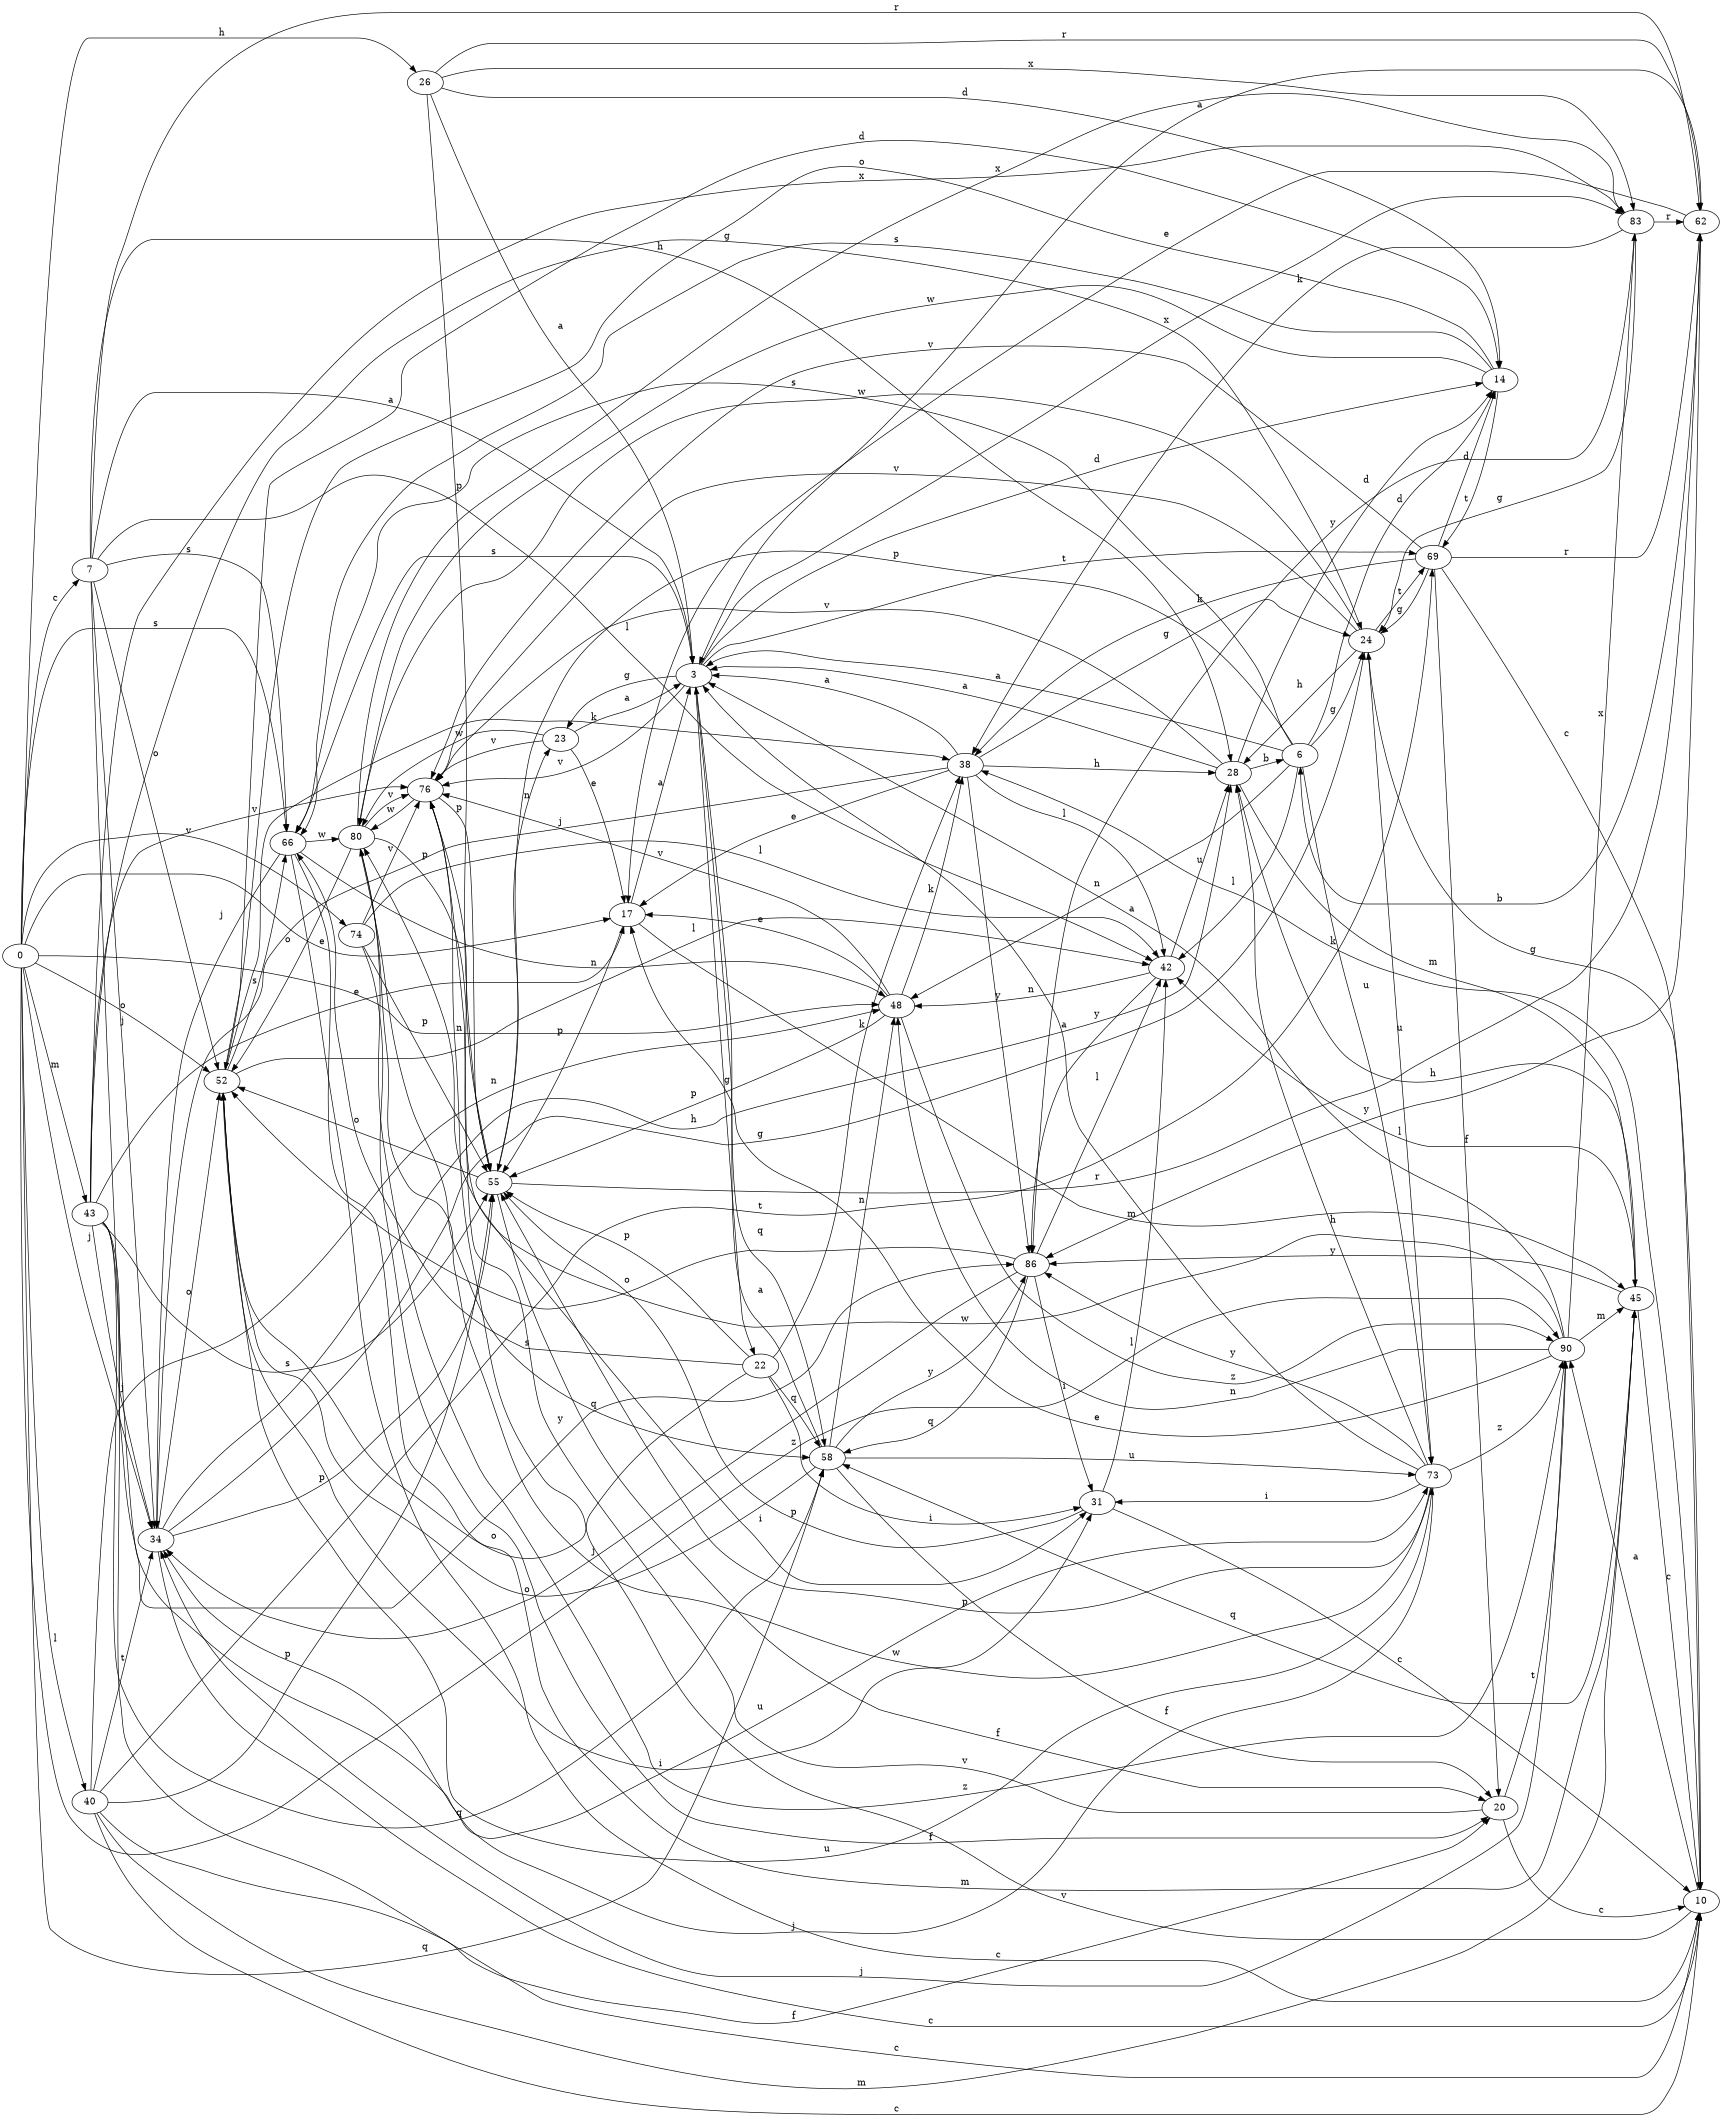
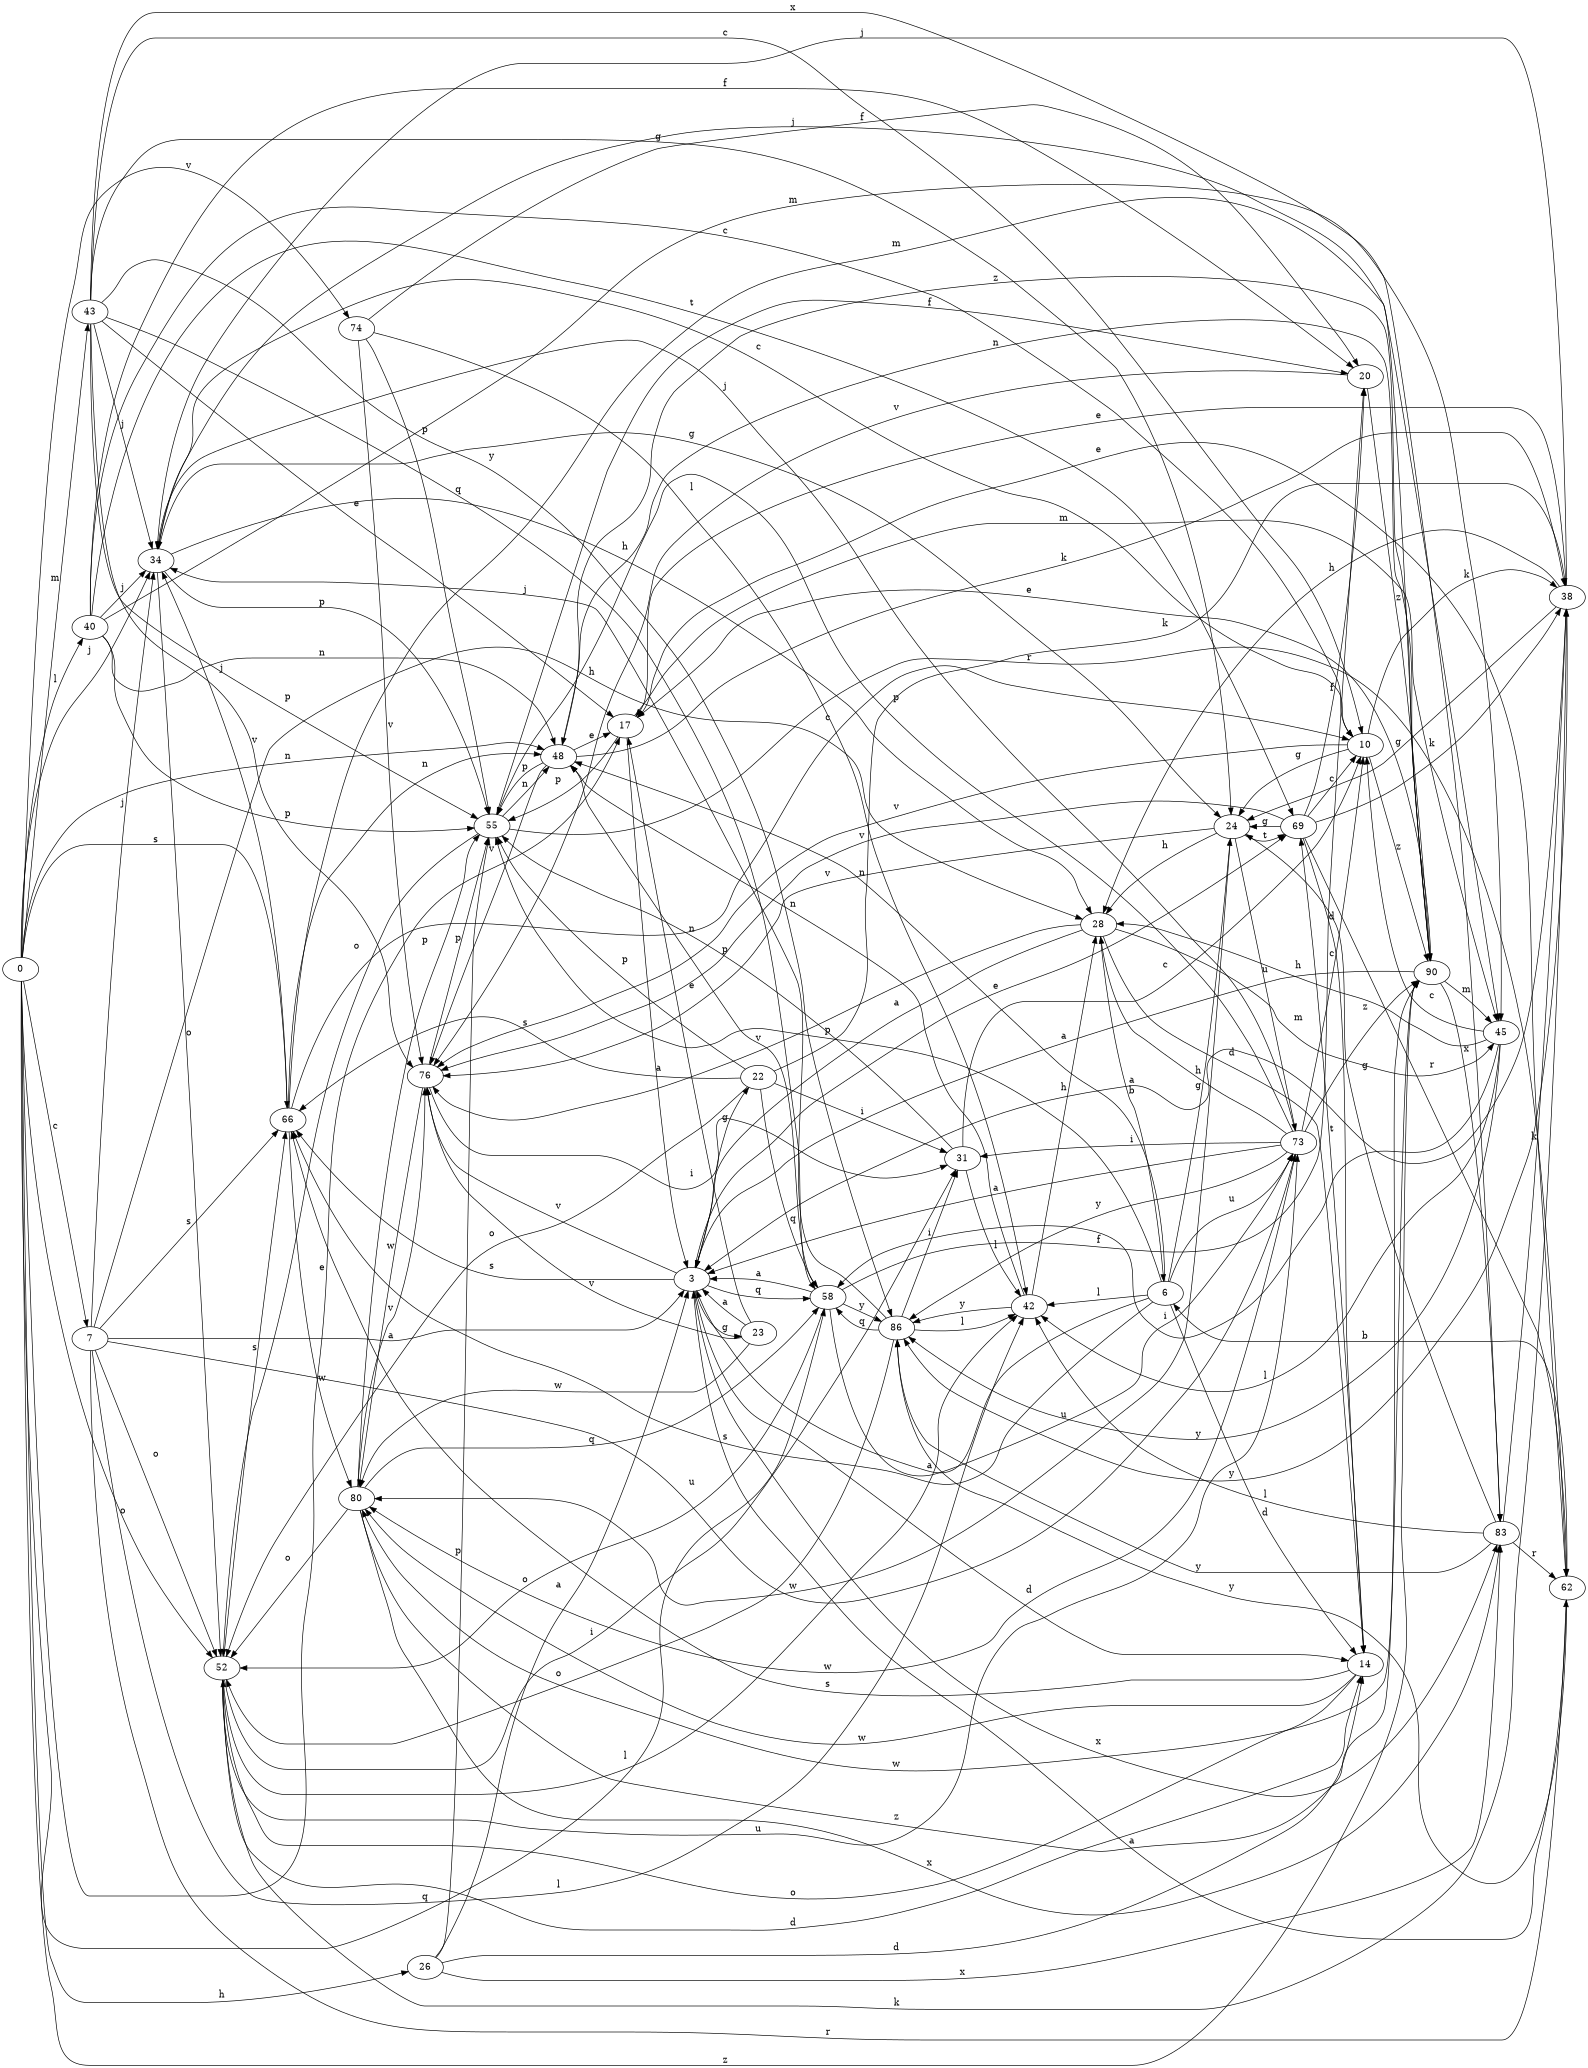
edge "26" -> "62": removed, label "r"
edge "3" -> "69": label "t" -> "e"
edge "38" -> "42": now "83" -> "42"
edge "42" -> "28": label "u" -> "h"
edge "55" -> "23": now "55" -> "48"
edge "43" -> "55": label "s" -> "p"
edge "10" -> "90": label "a" -> "z"
edge "45" -> "58": label "q" -> "i"
edge "40" -> "34": label "t" -> "j"
edge "20" -> "90": label "t" -> "z"
edge "20" -> "10": now "73" -> "10"
